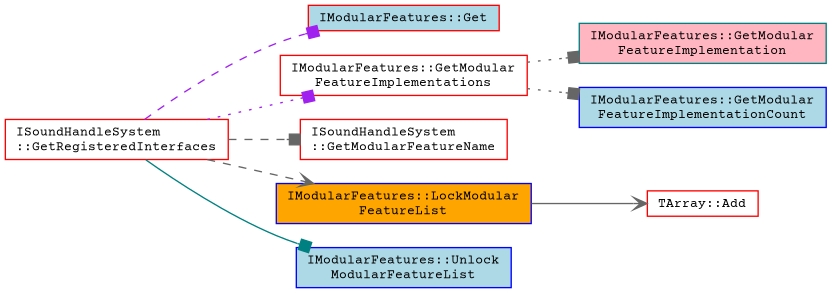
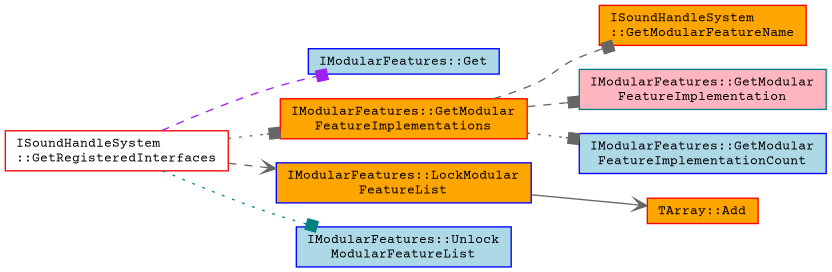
node "IModularFeatures::Get": color red -> blue
edge "IModularFeatures::GetModular FeatureImplementations" -> "IModularFeatures::GetModular FeatureImplementation": style dotted -> dashed
node "IModularFeatures::GetModular FeatureImplementations": fillcolor white -> orange
edge "ISoundHandleSystem ::GetRegisteredInterfaces" -> "IModularFeatures::GetModular FeatureImplementations": color purple -> gray40
edge "ISoundHandleSystem ::GetRegisteredInterfaces" -> "ISoundHandleSystem ::GetModularFeatureName": now "IModularFeatures::GetModular FeatureImplementations" -> "ISoundHandleSystem ::GetModularFeatureName"
node "ISoundHandleSystem ::GetModularFeatureName": fillcolor white -> orange
node "TArray::Add": fillcolor white -> orange
edge "ISoundHandleSystem ::GetRegisteredInterfaces" -> "IModularFeatures::Unlock ModularFeatureList": style solid -> dotted
